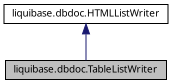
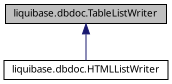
edge "liquibase.dbdoc.TableListWriter" -> "liquibase.dbdoc.HTMLListWriter": reversed
